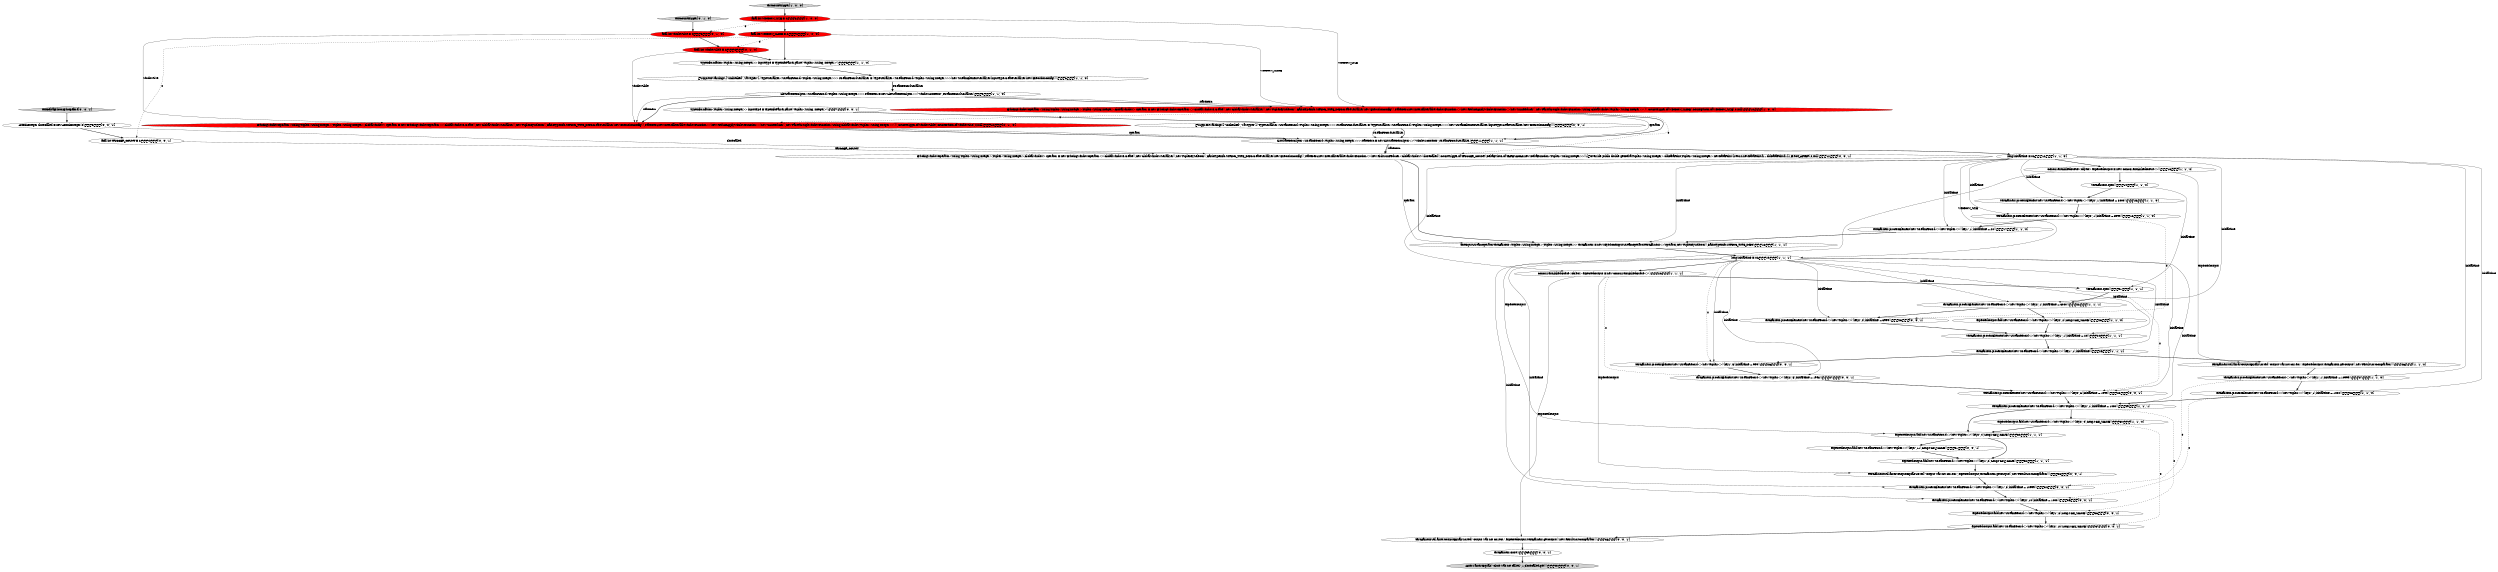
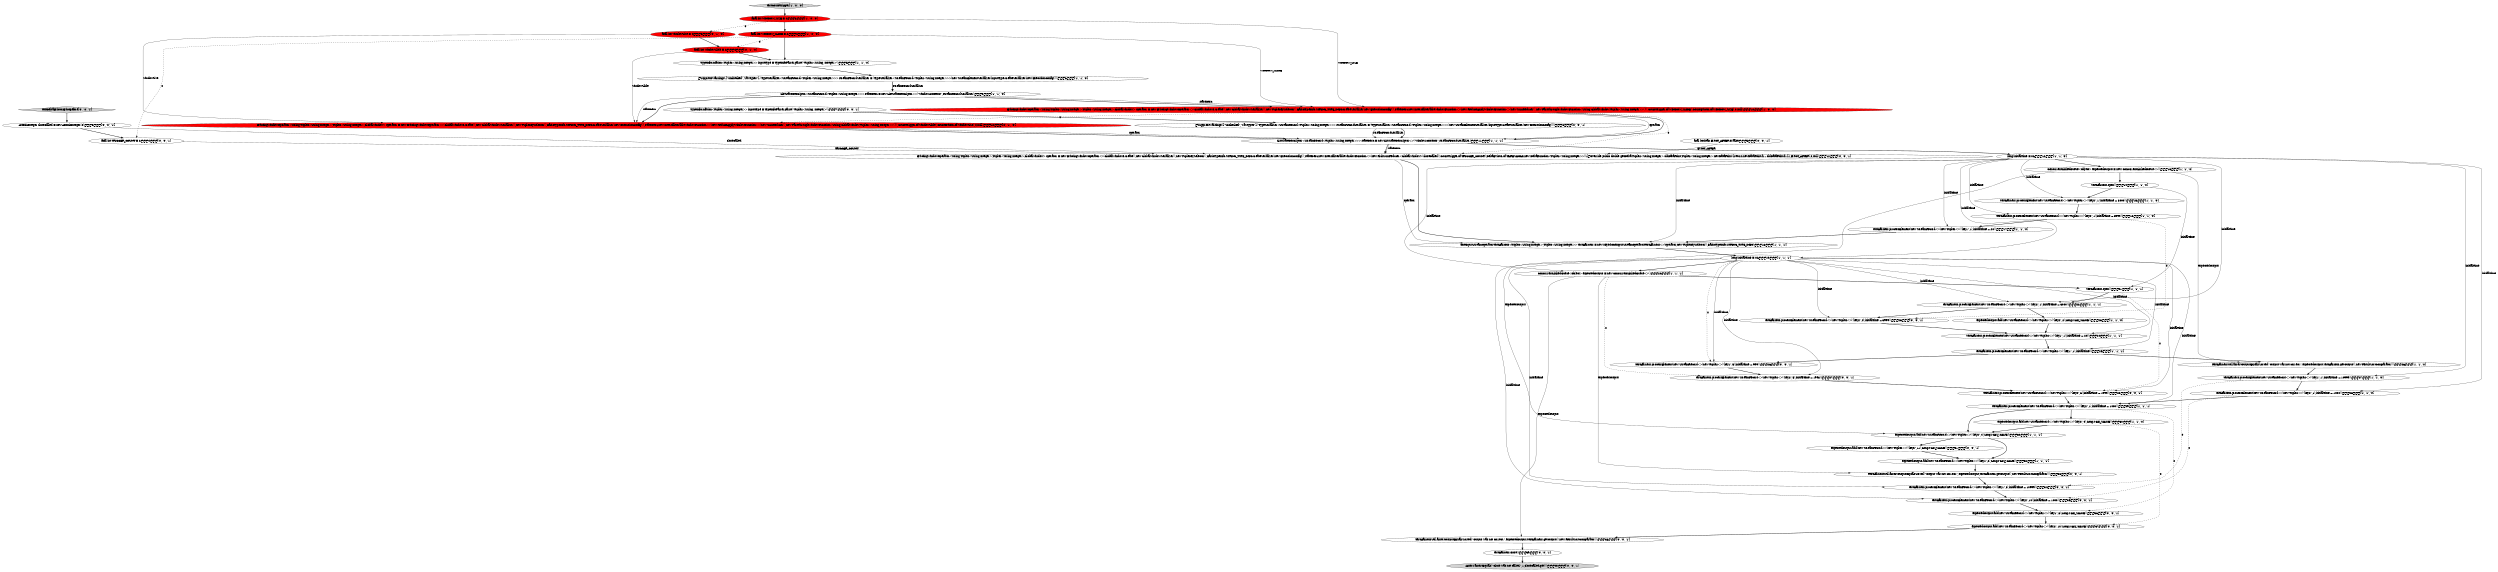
node "testCountTrigger['0', '1', '0']": removed
node "final boolean EVICT_AFTER = false@@@5@@@['0', '0', '1']": added
edge "long initialTime = 0L@@@12@@@['1', '1', '0']" -> "long initialTime = 0L@@@19@@@['1', '1', '1']": label "WINDOW_SIZE" -> "initialTime"
